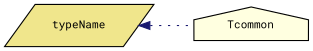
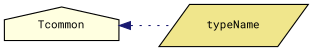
edge "Tcommon" -> "typeName": reversed
